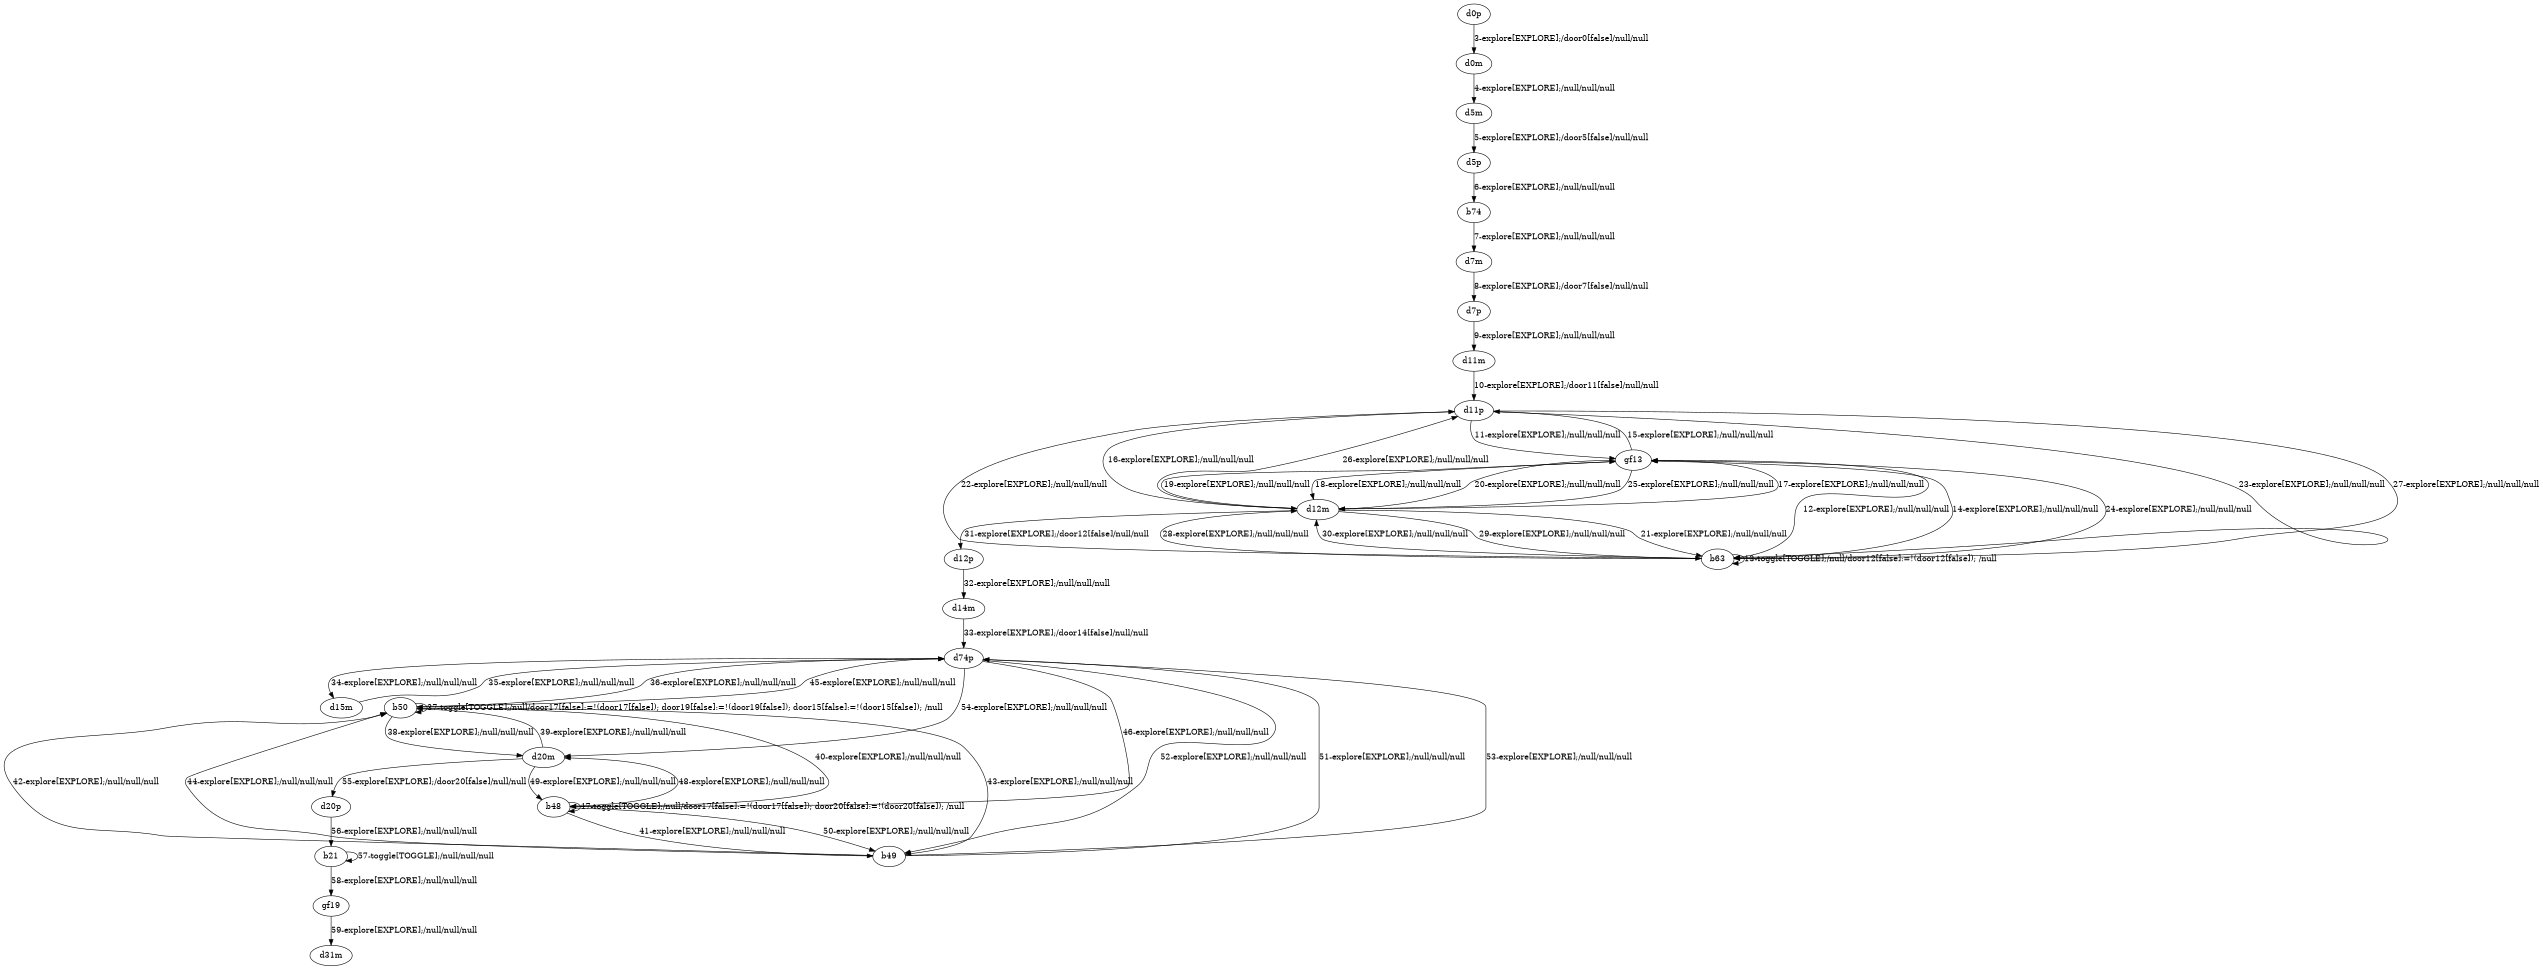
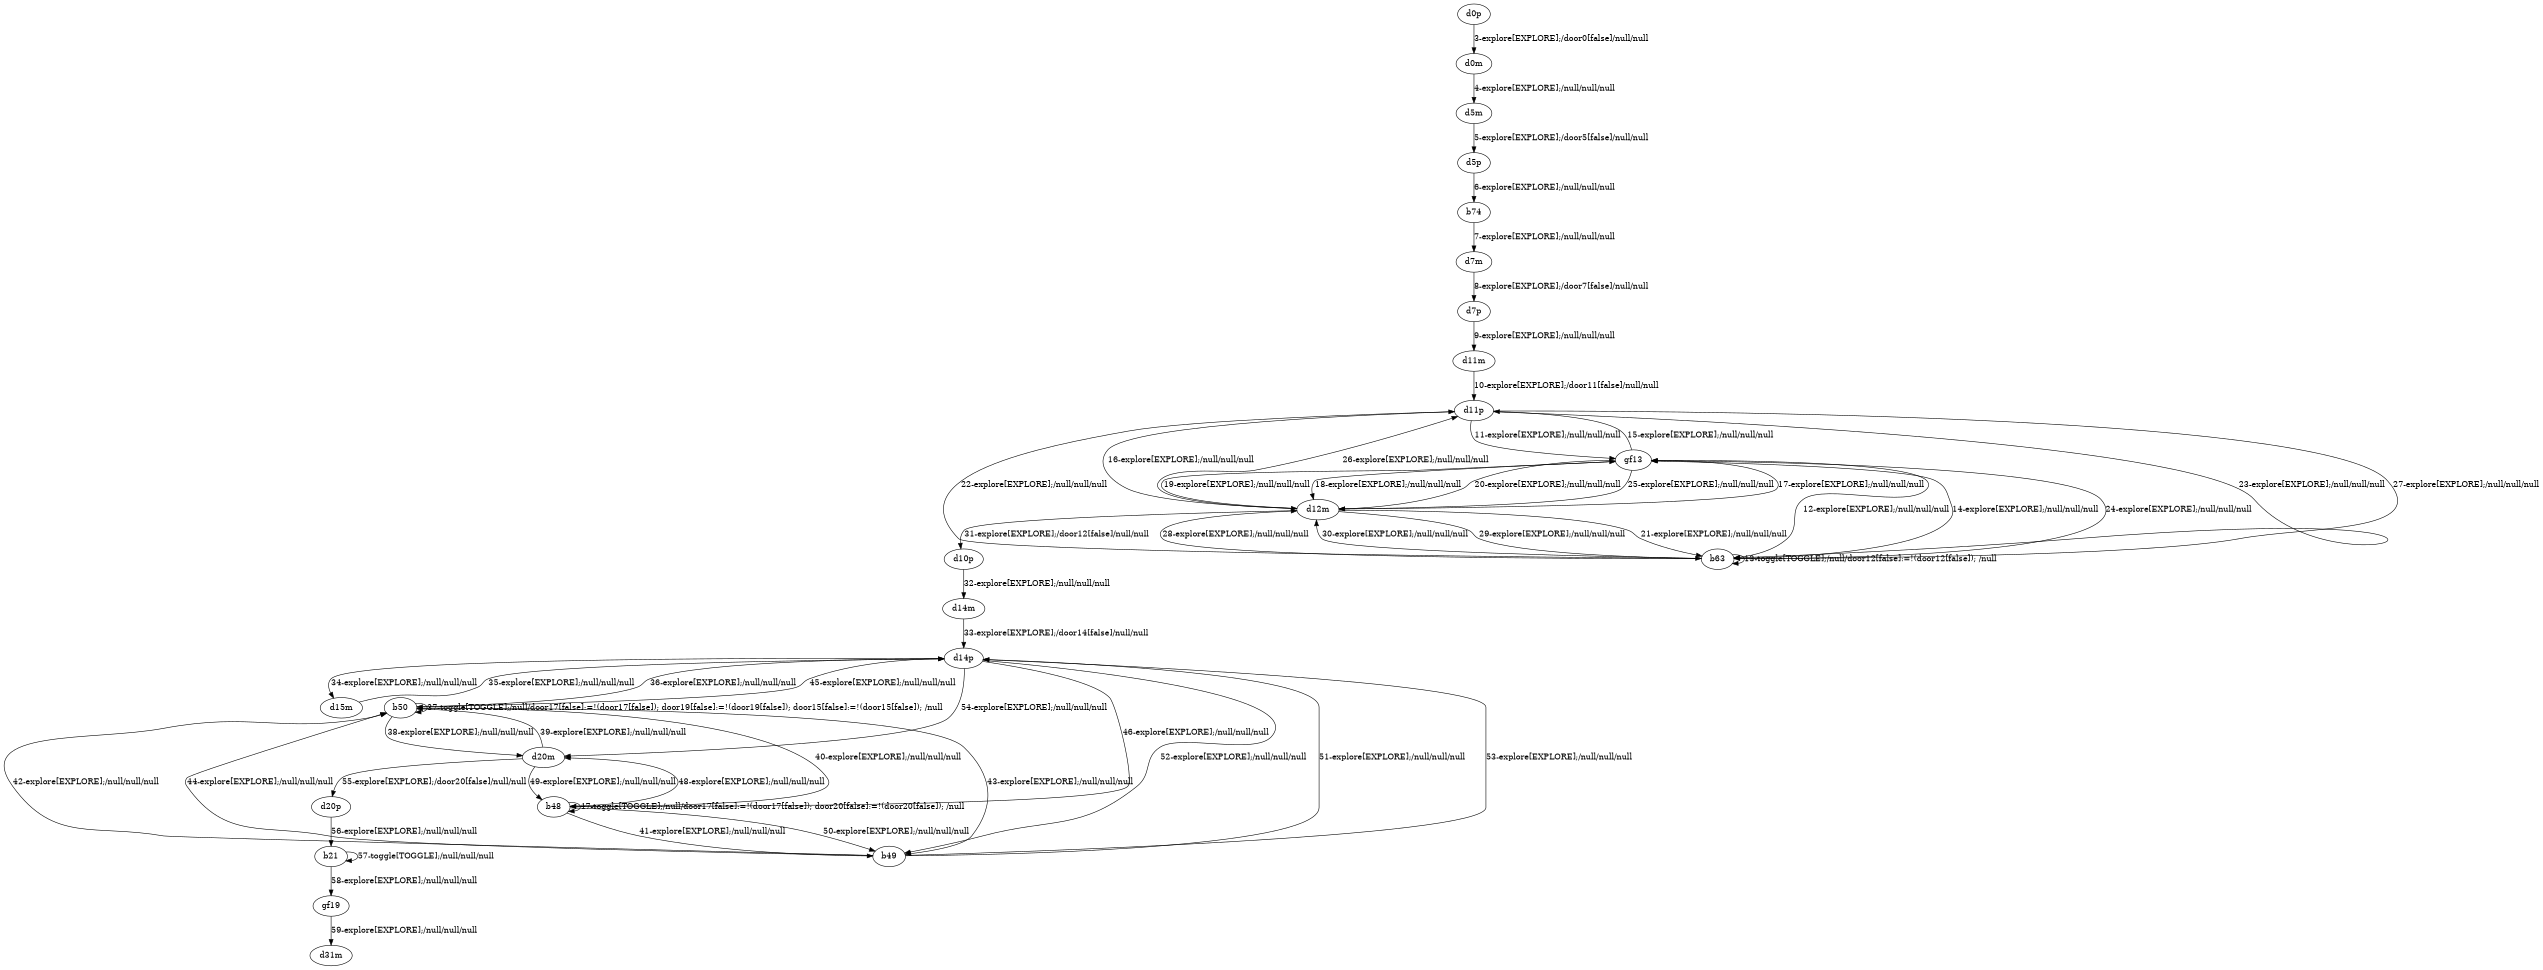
node "d12p": label "d12p" -> "d10p"
node "d74p": label "d74p" -> "d14p"
